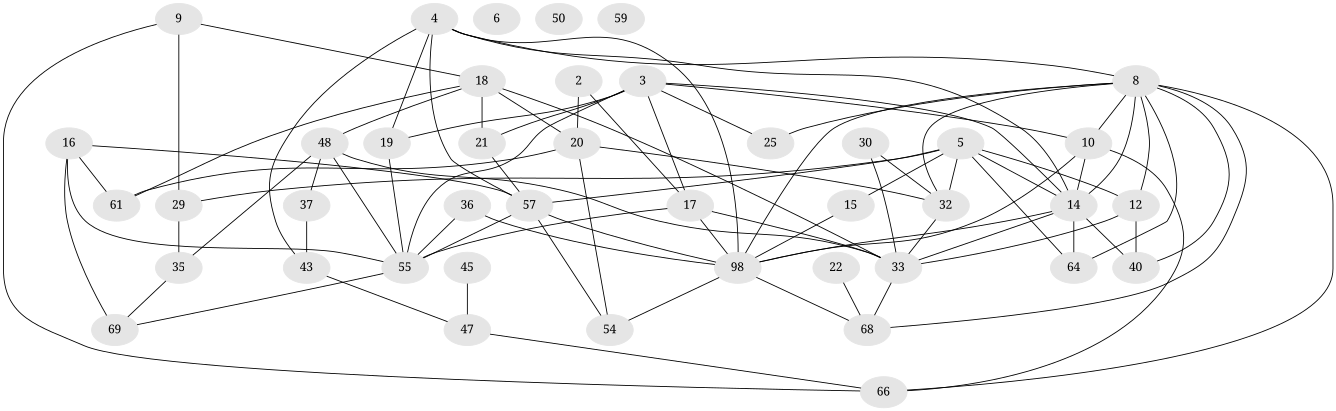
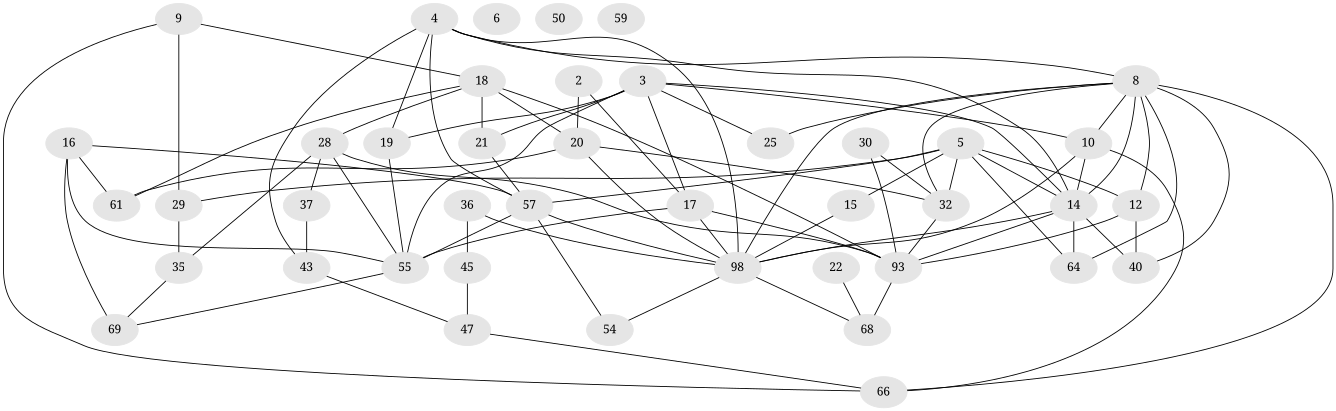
node "48": label "48" -> "28"
edge "36" -- "55": now "36" -- "45"
edge "20" -- "54": now "20" -- "98"
node "33": label "33" -> "93"
edge "8" -- "68": removed
